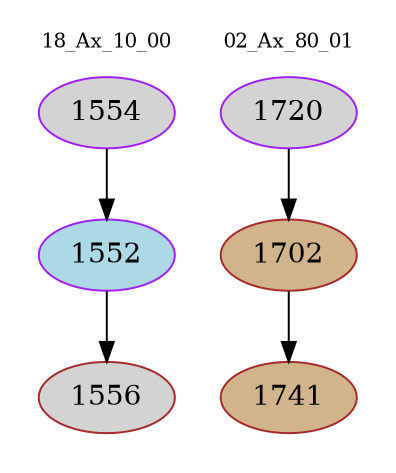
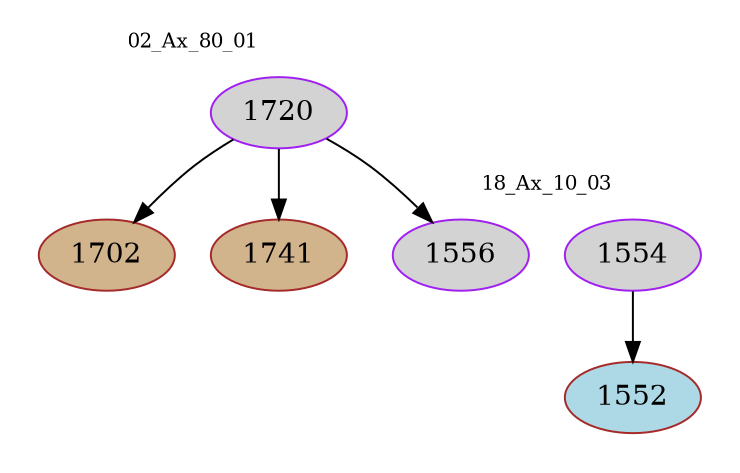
cluster "18_Ax_10_00": label "18_Ax_10_00" -> "18_Ax_10_03"
node "1552": color purple -> brown
edge "1552" -> "1556": now "1720" -> "1556"
edge "1702" -> "1741": now "1720" -> "1741"
node "1556": color brown -> purple
